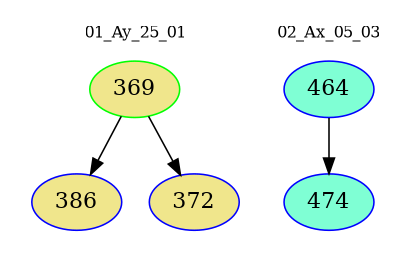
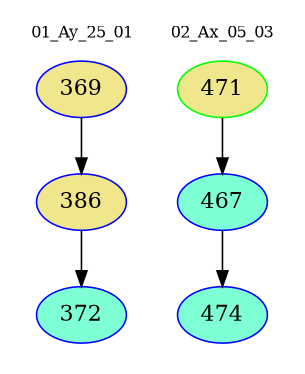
node "369": color green -> blue
node "471": added
node "464": label "464" -> "467"
edge "369" -> "372": now "386" -> "372"
node "372": fillcolor khaki -> aquamarine
